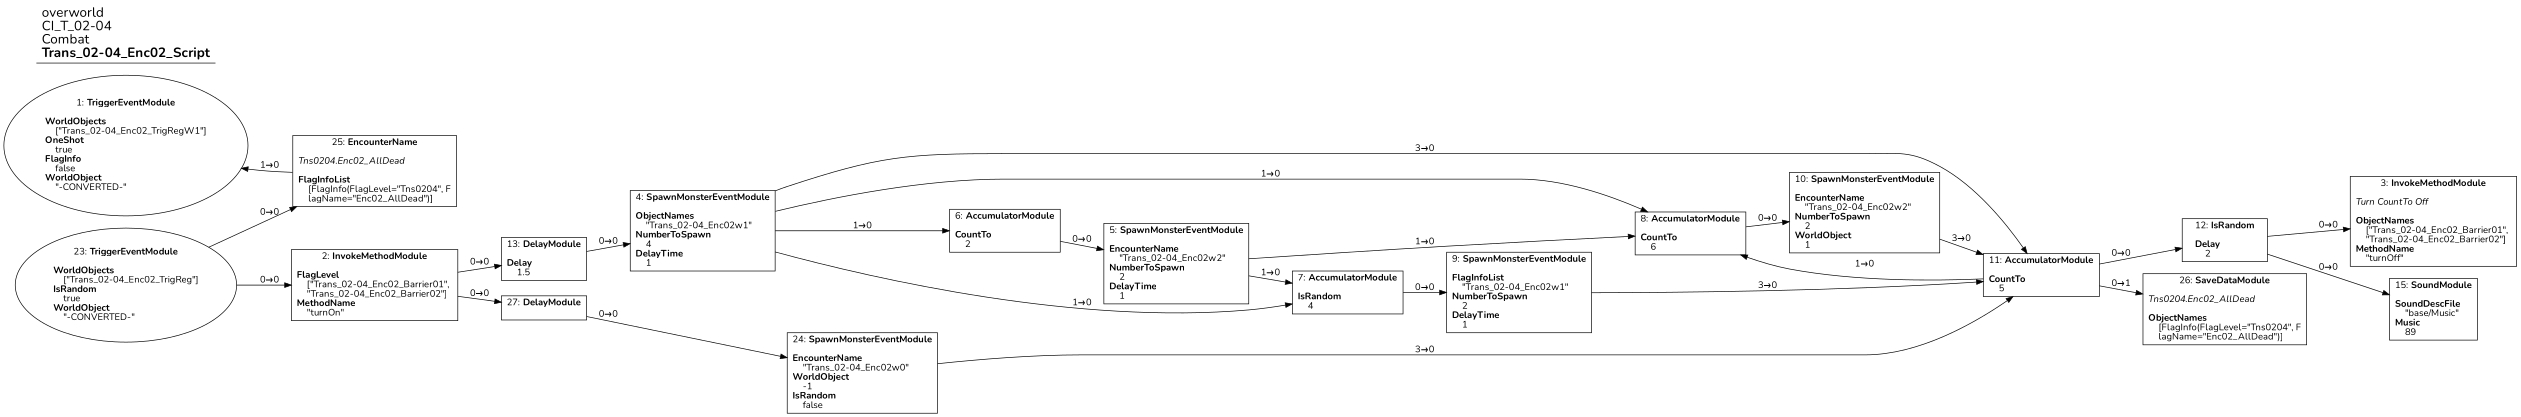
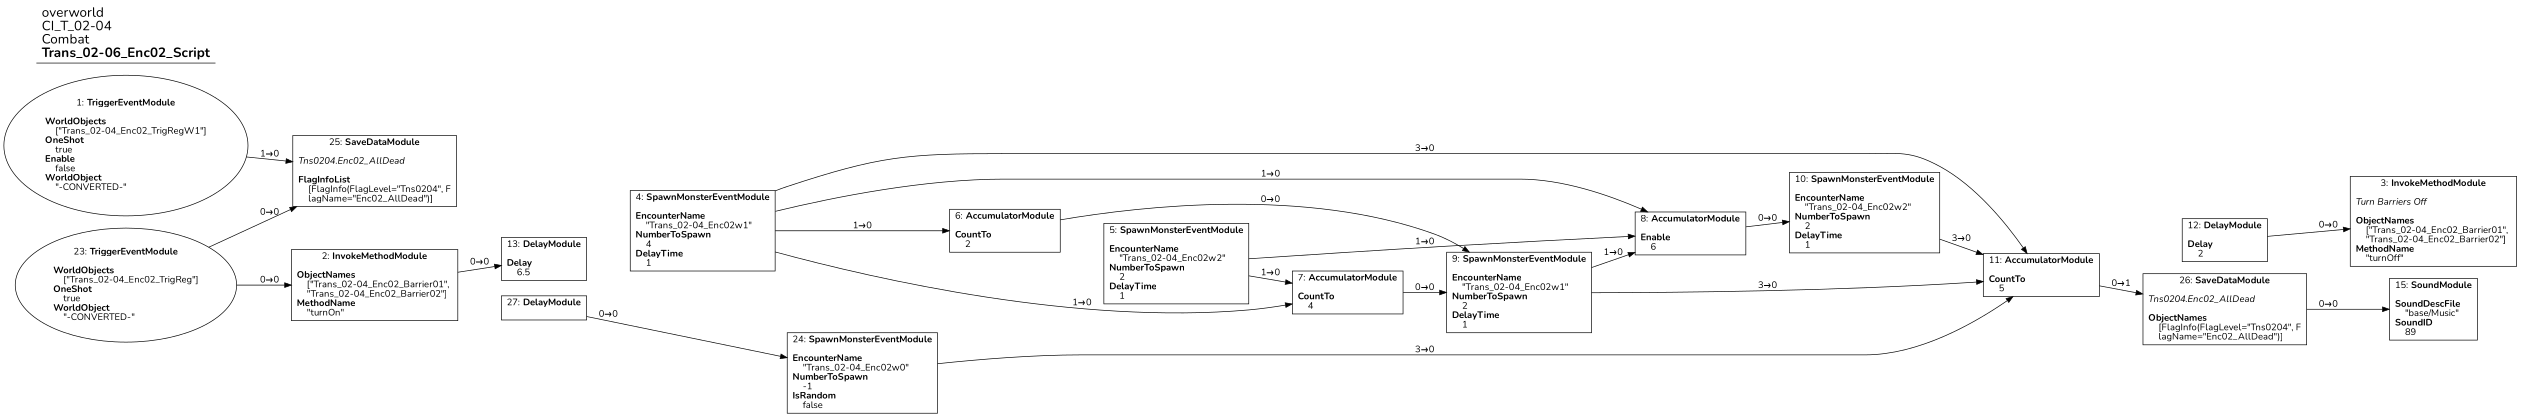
node "overworld": text "Trans_02-04_Enc02_Script" -> "Trans_02-06_Enc02_Script"
node "25:": text "EncounterName" -> "SaveDataModule"
node "1:": text "FlagInfo" -> "Enable"
edge "25:" -> "1:": reversed
node "3:": text "Turn CountTo Off" -> "Turn Barriers Off"
node "4:": text "ObjectNames" -> "EncounterName"
node "12:": text "IsRandom" -> "DelayModule"
node "10:": text "WorldObject" -> "DelayTime"
node "8:": text "CountTo" -> "Enable"
edge "6:" -> "5:": now "6:" -> "9:"
edge "13:" -> "4:": removed, label "0→0"
edge "11:" -> "12:": removed, label "0→0"
node "13:": text "1.5" -> "6.5"
edge "12:" -> "15:": now "26:" -> "15:"
node "2:": text "FlagLevel" -> "ObjectNames"
node "9:": text "FlagInfoList" -> "EncounterName"
edge "11:" -> "8:": now "9:" -> "8:"
node "23:": text "IsRandom" -> "OneShot"
node "7:": text "IsRandom" -> "CountTo"
edge "2:" -> "27:": removed, label "0→0"
node "15:": text "Music" -> "SoundID"
node "24:": text "WorldObject" -> "NumberToSpawn"
